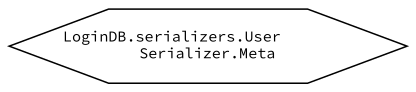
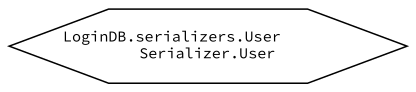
node "LoginDB.serializers.User Serializer.Meta": label "LoginDB.serializers.User Serializer.Meta" -> "LoginDB.serializers.User Serializer.User"
